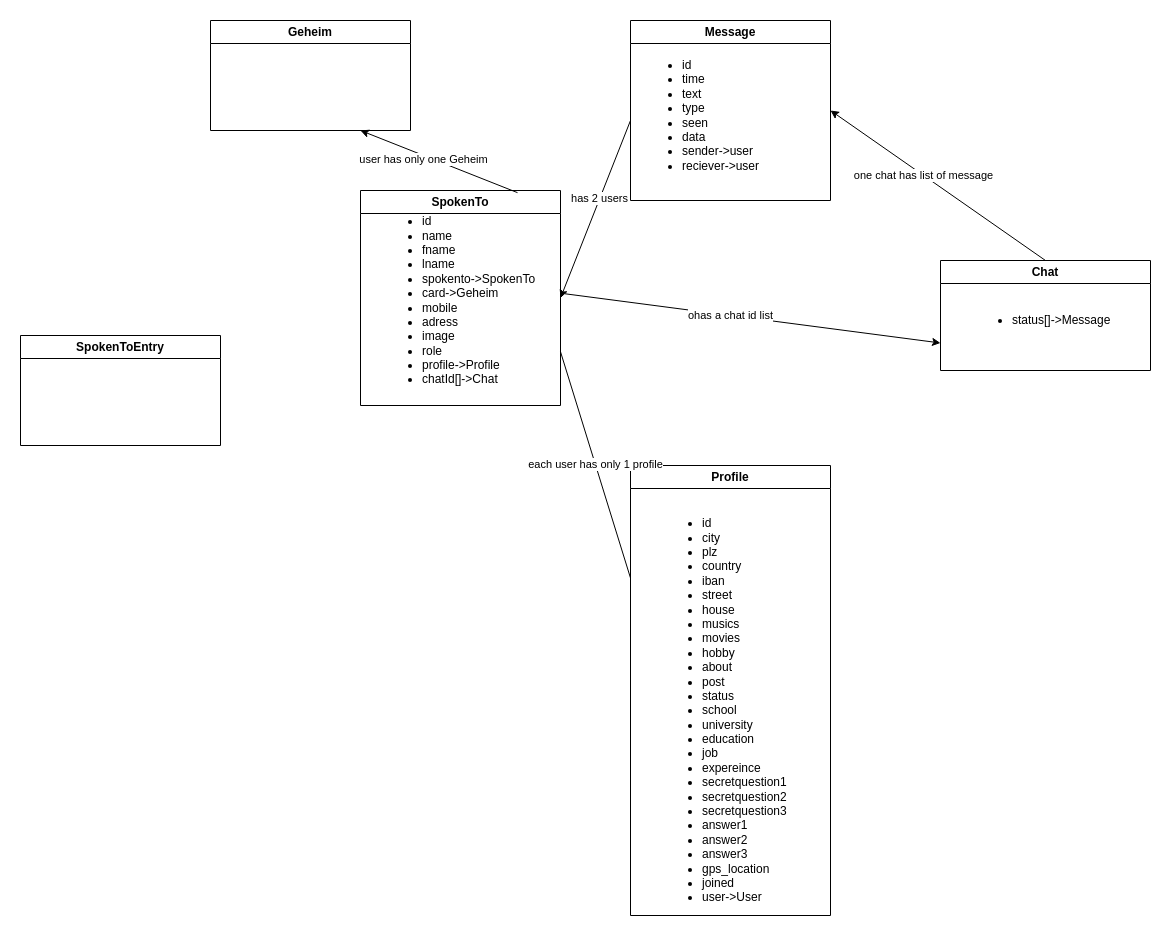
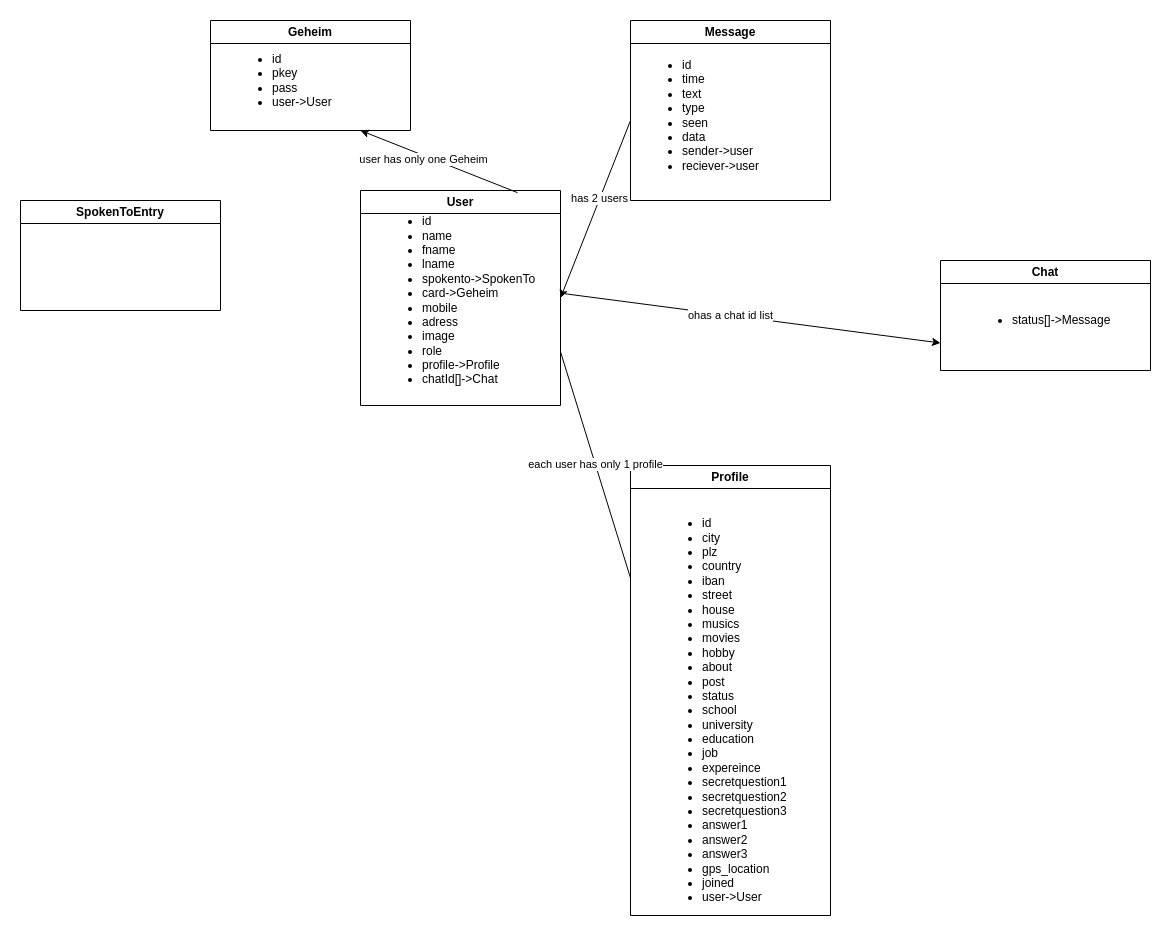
node "id pkey pass user->User": added
edge "Chat" -> "Message": removed, label "one chat has list of message"
node "SpokenTo": label "SpokenTo" -> "User"
node "SpokenToEntry": moved (121, 391) -> (121, 256)
